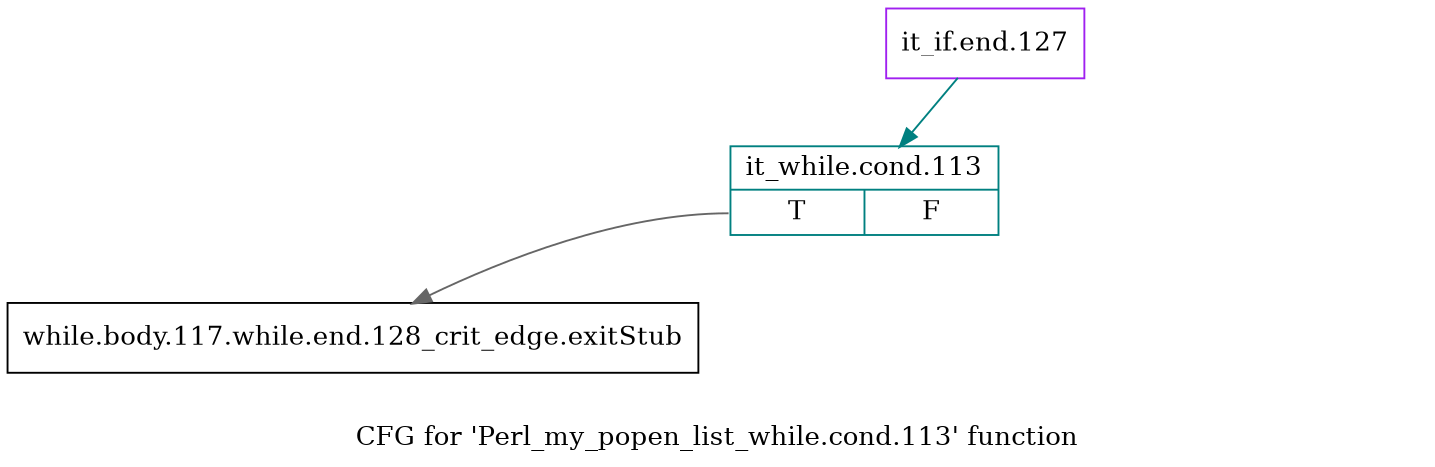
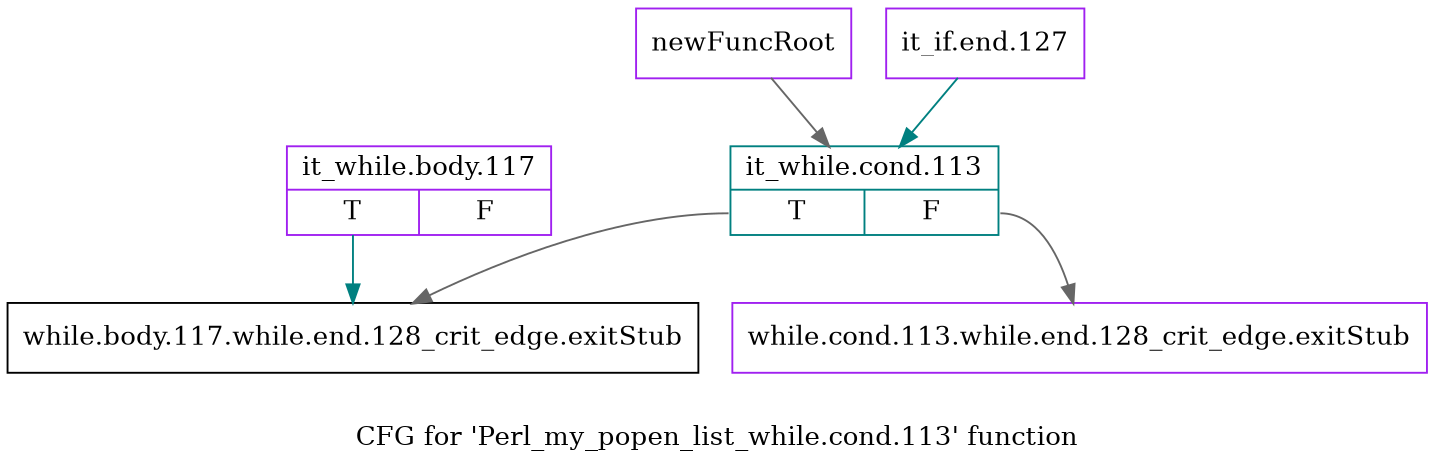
node "newFuncRoot": added
node "it_while.body.117": added
node "while.cond.113.while.end.128_crit_edge.exitStub": added
